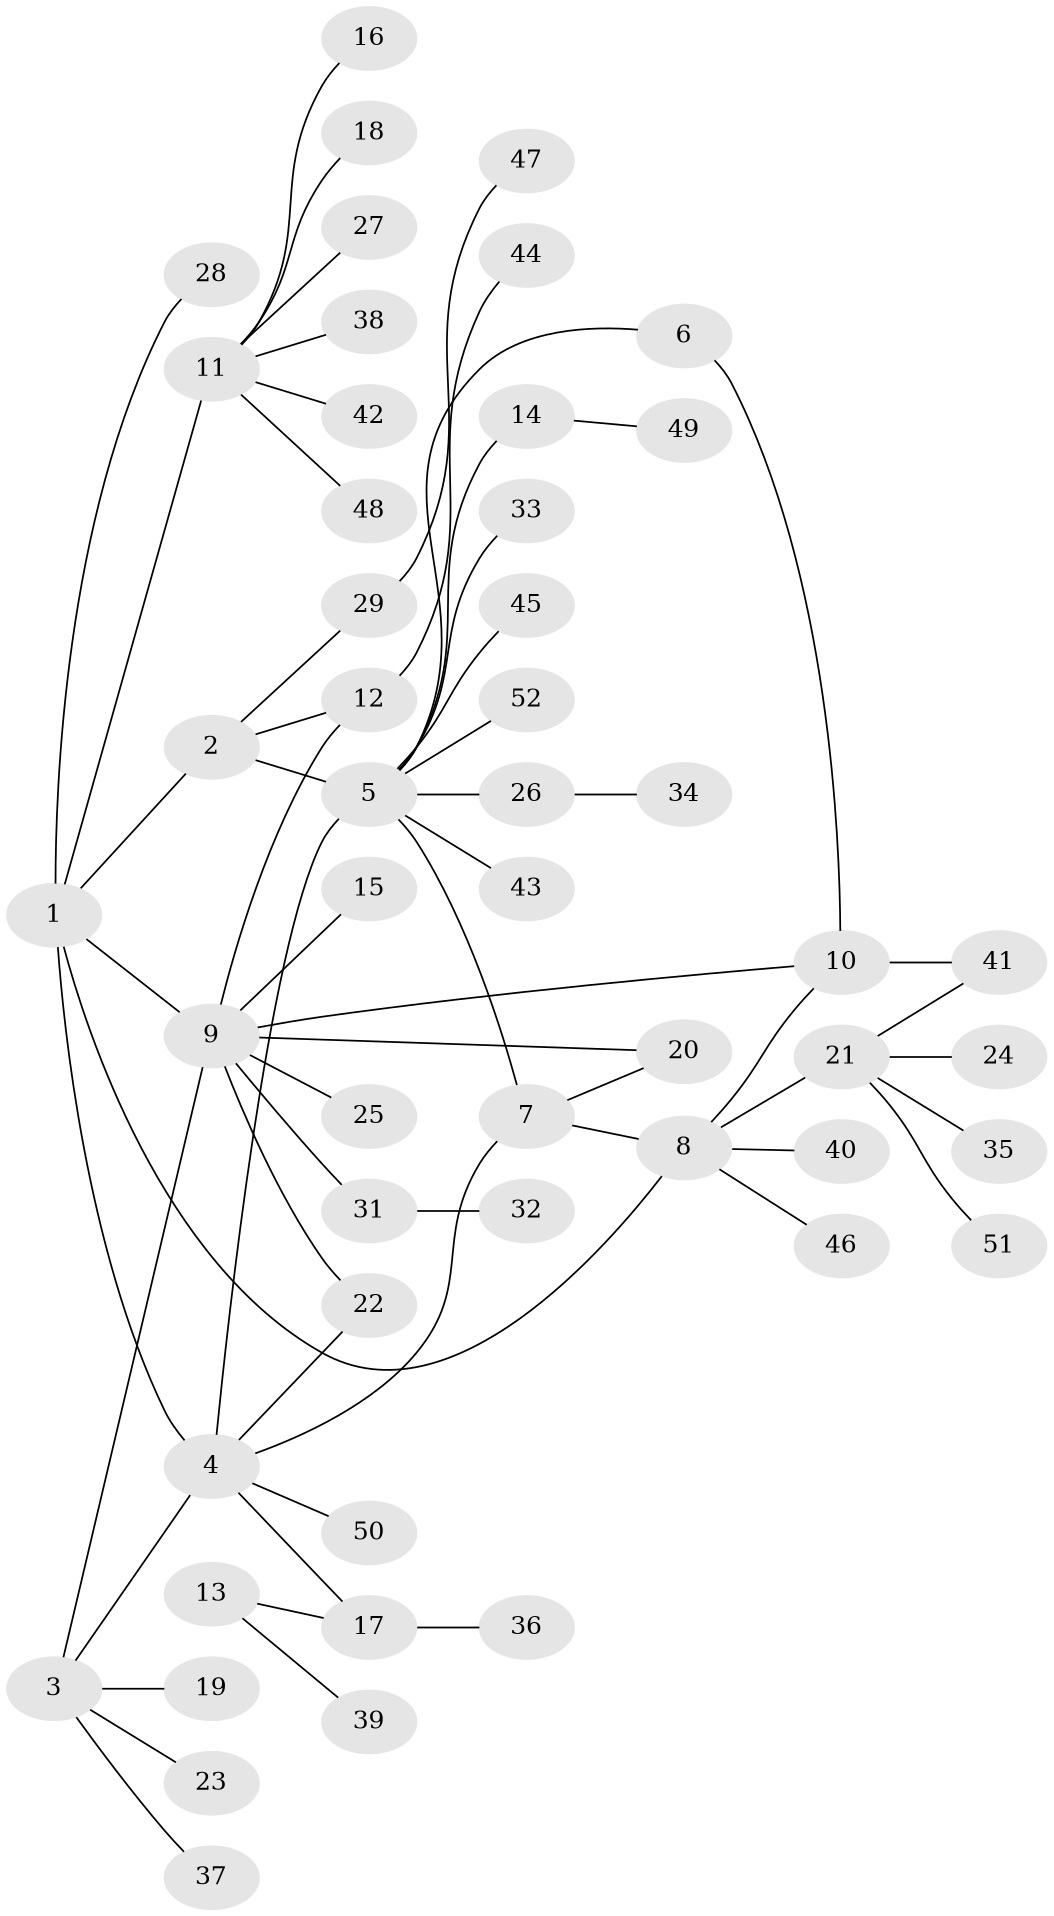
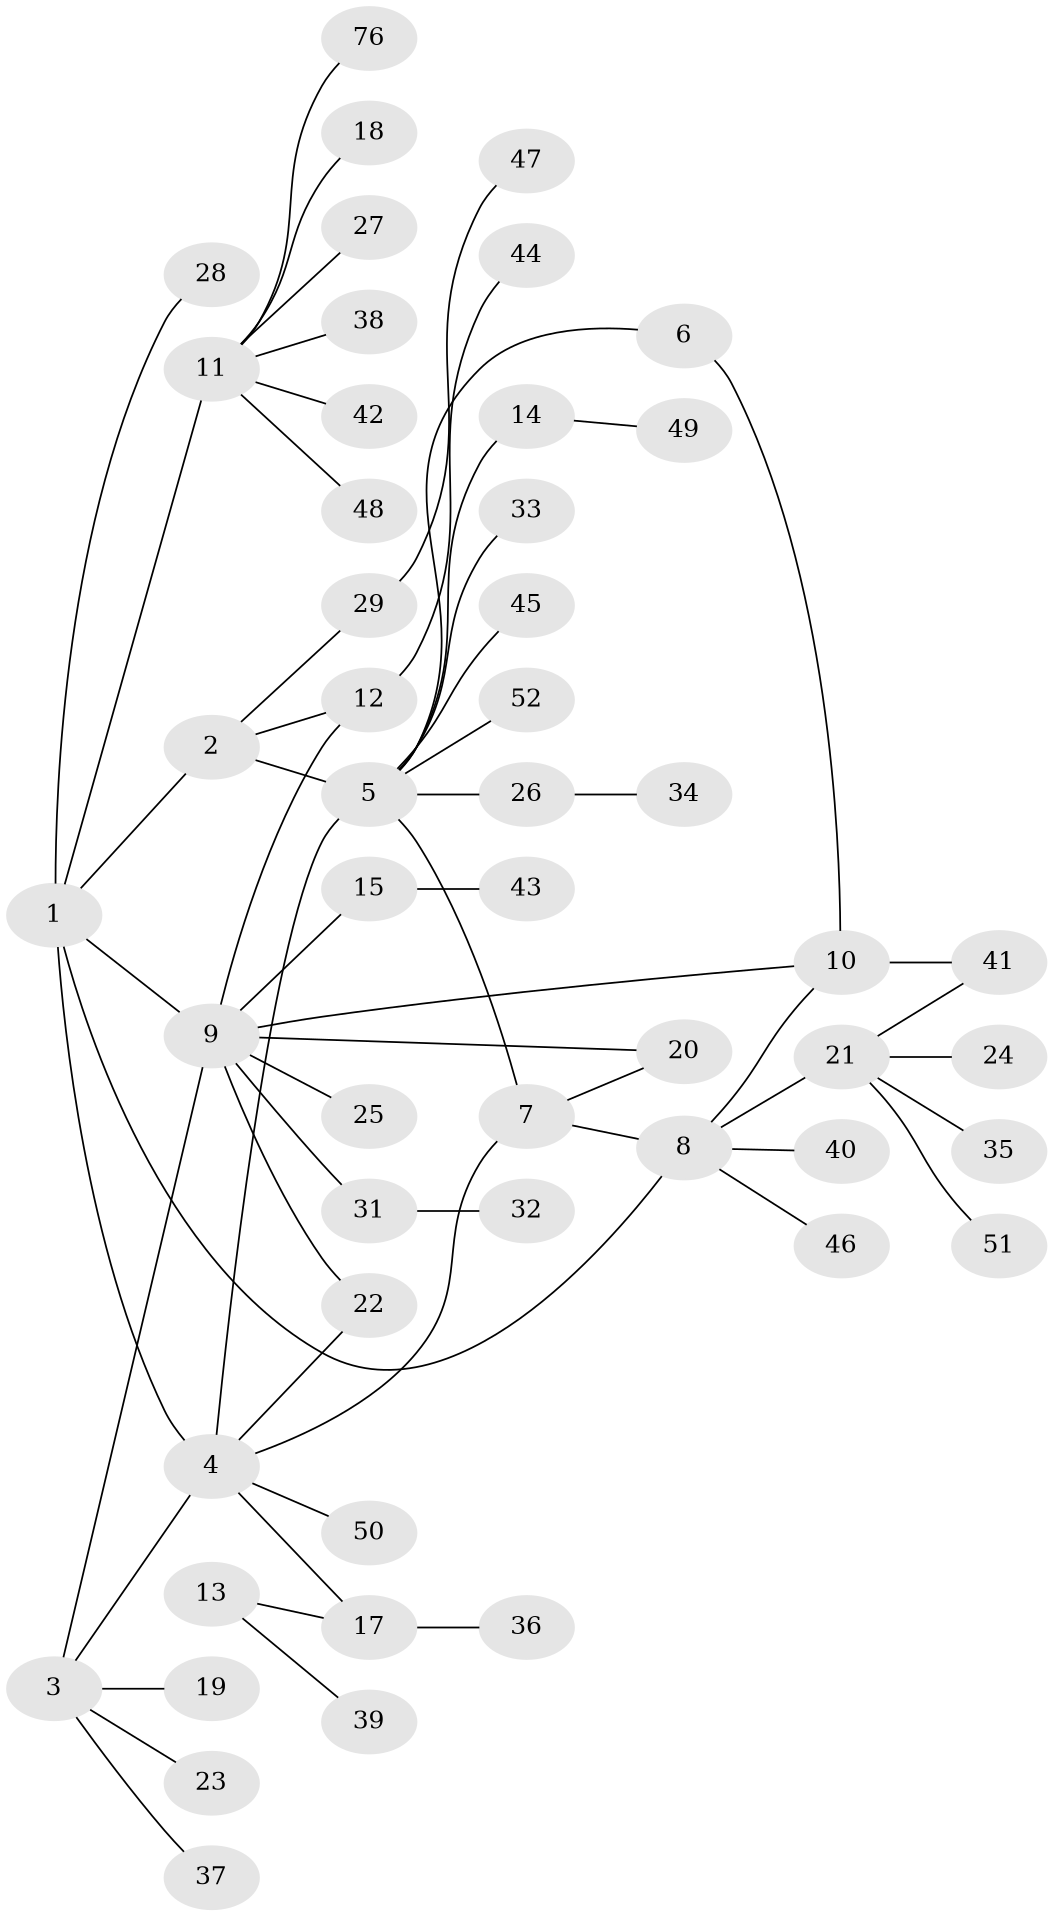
node "16": label "16" -> "76"
edge "5" -- "43": now "15" -- "43"
